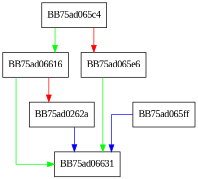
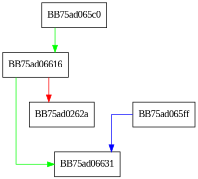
node "BB75ad065c4": label "BB75ad065c4" -> "BB75ad065c0"
node "BB75ad065e6": removed
edge "BB75ad0262a" -> "BB75ad06631": removed
